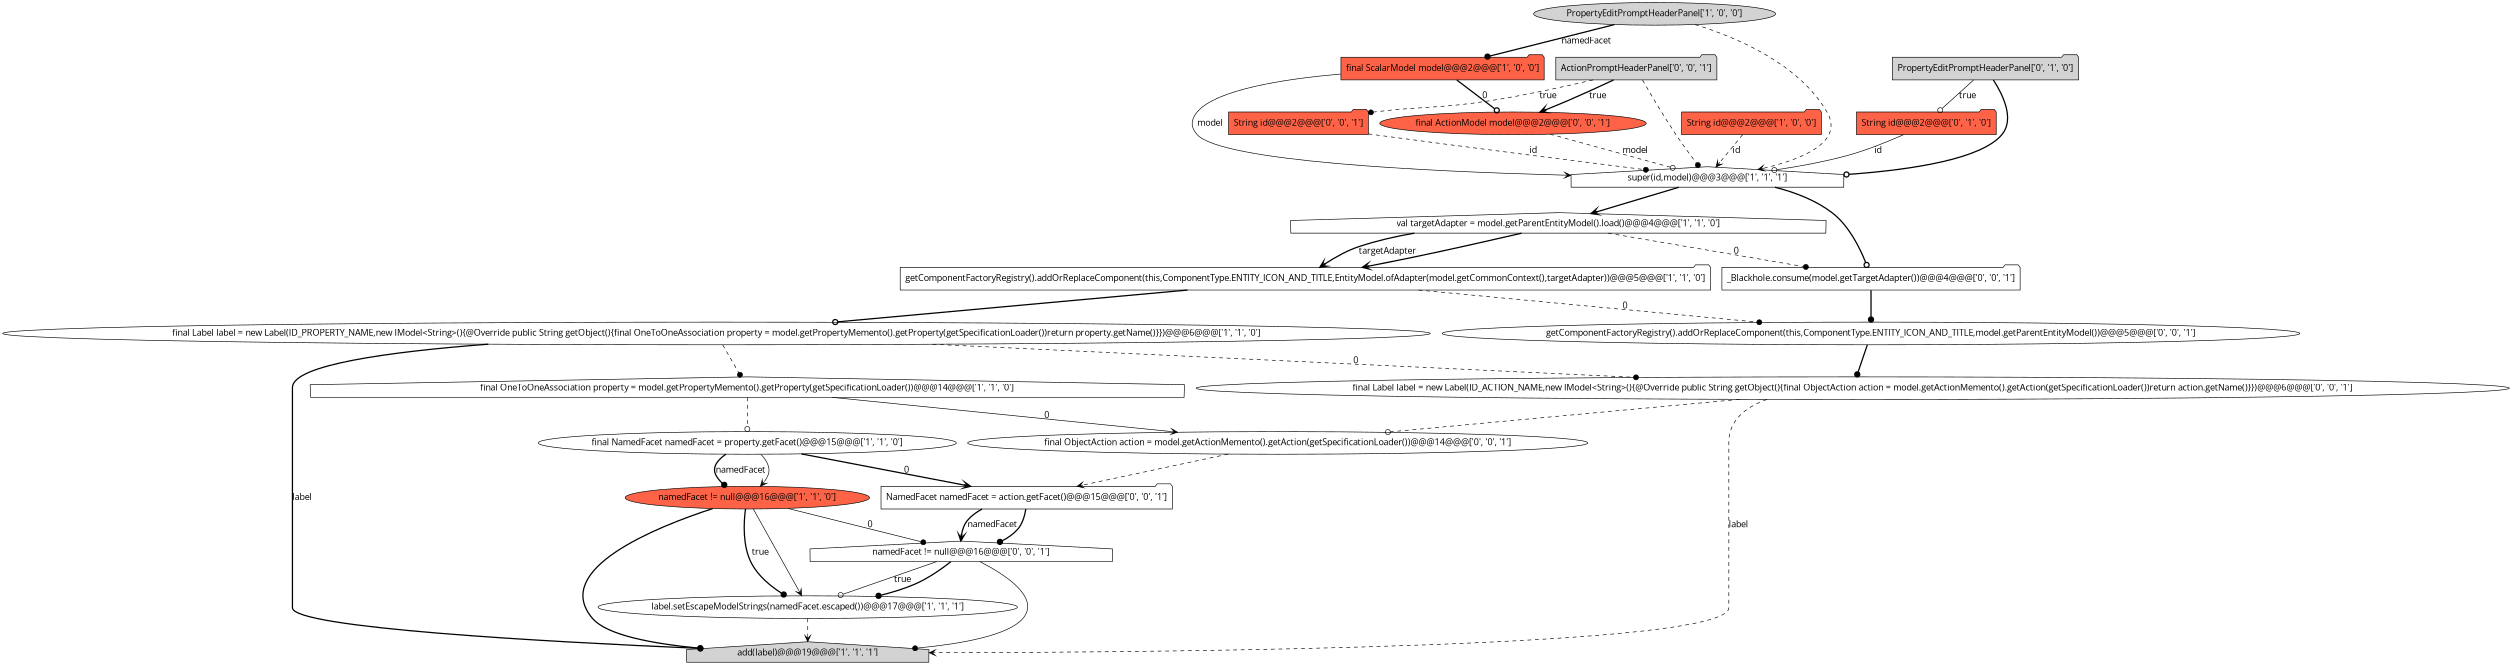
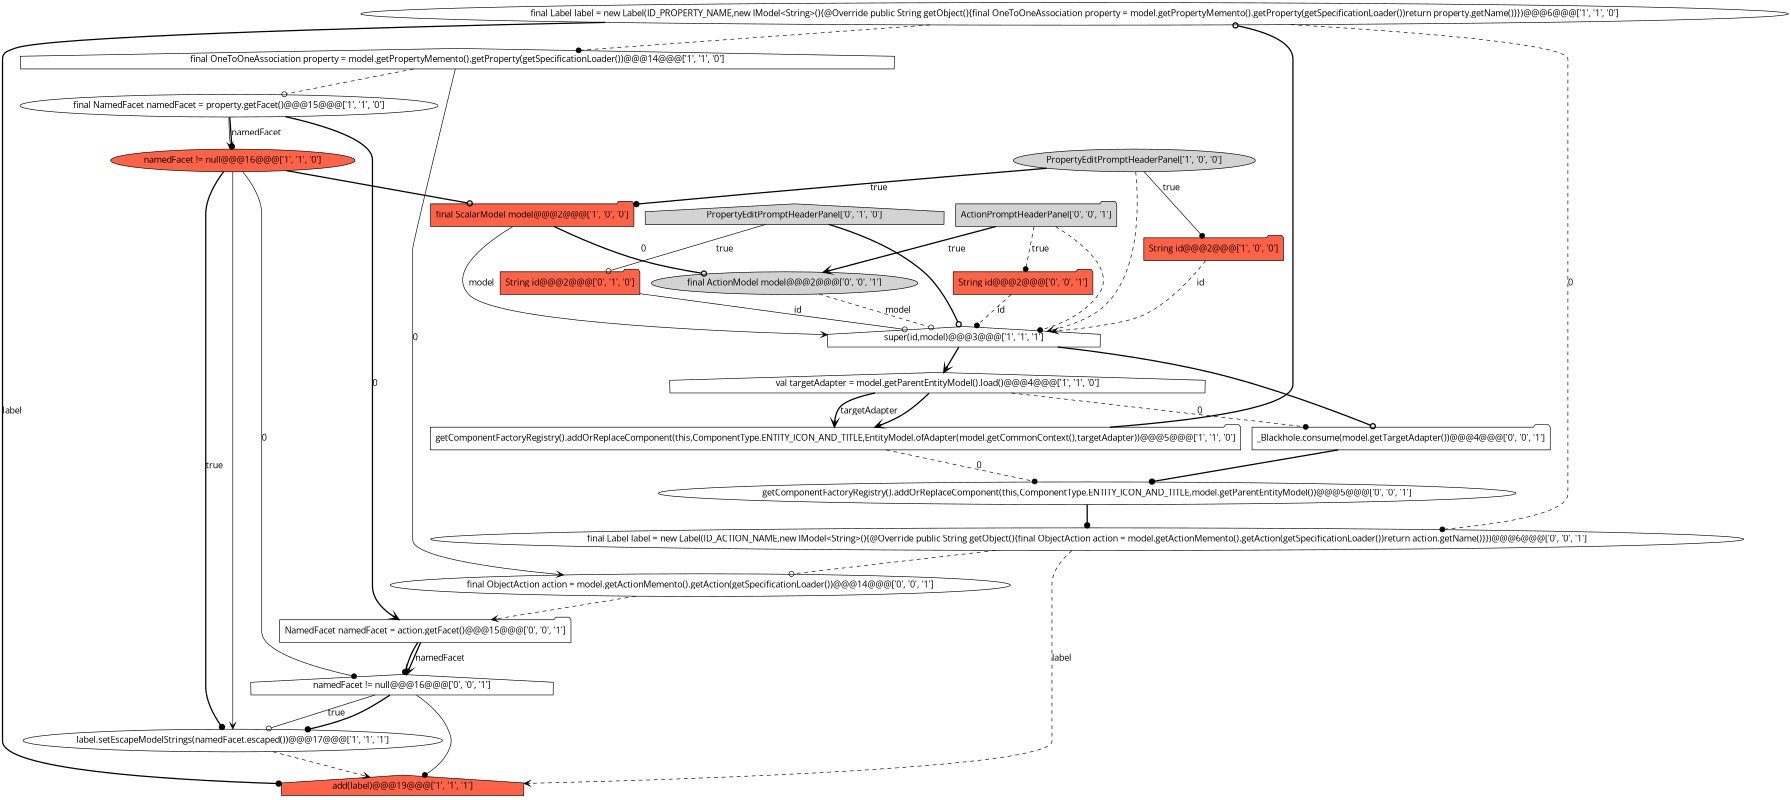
edge "PropertyEditPromptHeaderPanel['1', '0', '0']" -> "final ScalarModel model@@@2@@@['1', '0', '0']": label "namedFacet" -> "true"
node "PropertyEditPromptHeaderPanel['0', '1', '0']": shape folder -> house
node "final ActionModel model@@@2@@@['0', '0', '1']": fillcolor tomato -> lightgray
edge "PropertyEditPromptHeaderPanel['1', '0', '0']" -> "String id@@@2@@@['1', '0', '0']": added, label "true"
edge "namedFacet != null@@@16@@@['1', '1', '0']" -> "add(label)@@@19@@@['1', '1', '1']": now "namedFacet != null@@@16@@@['1', '1', '0']" -> "final ScalarModel model@@@2@@@['1', '0', '0']"
node "add(label)@@@19@@@['1', '1', '1']": fillcolor lightgray -> tomato
